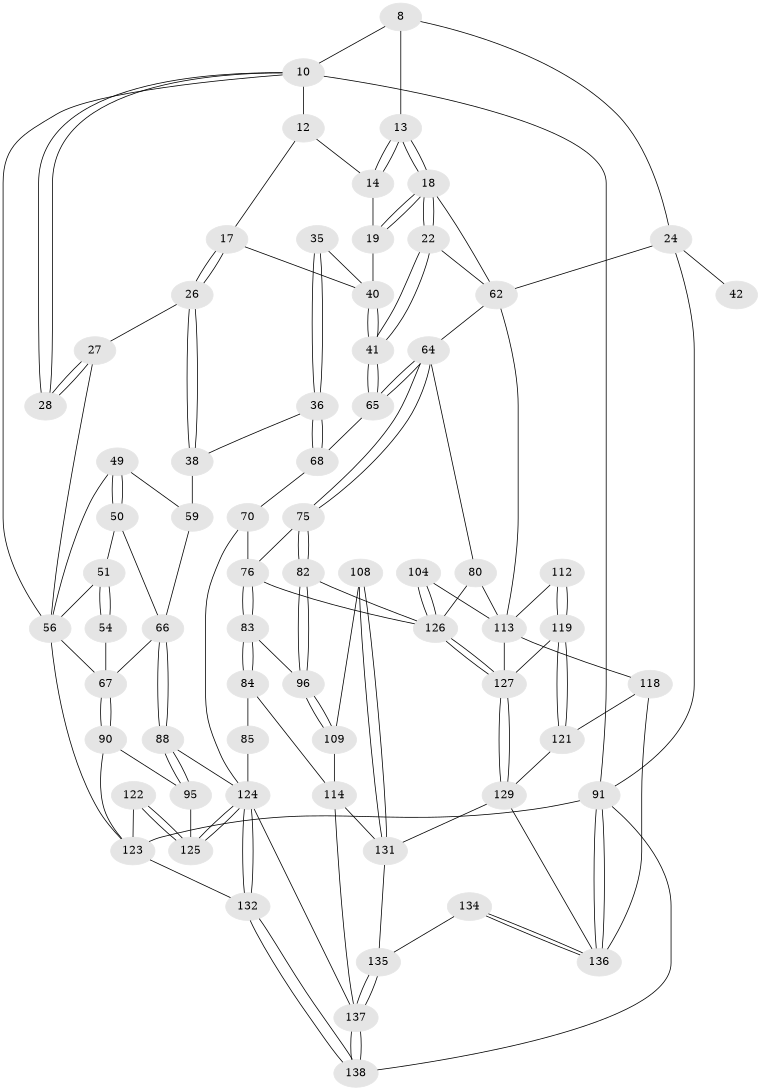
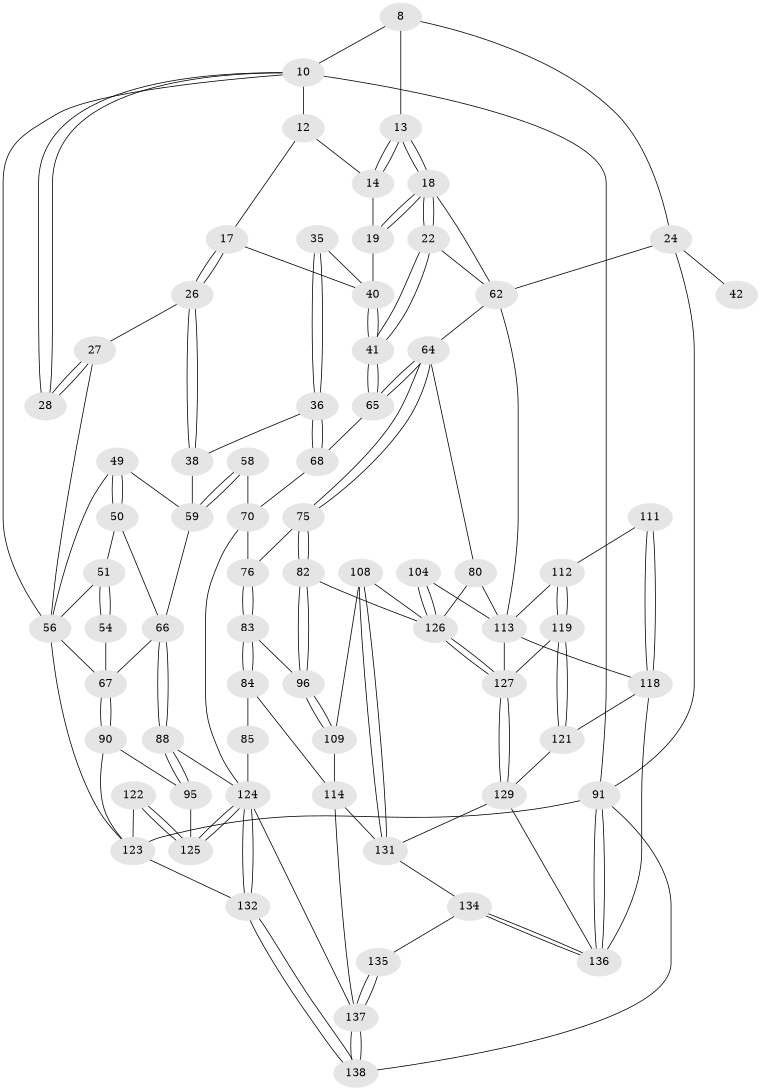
node "58": added
node "111": added
edge "76" -- "126": now "108" -- "126"
edge "131" -- "135": now "131" -- "134"
